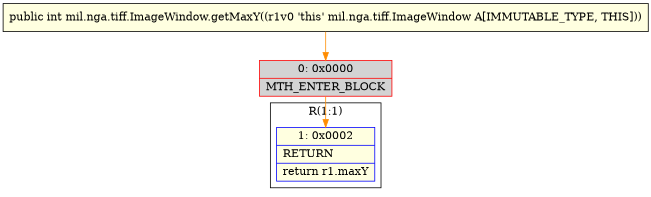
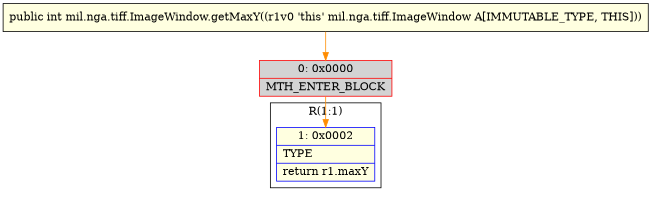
node "1: 0x0002": text "RETURN" -> "TYPE"
